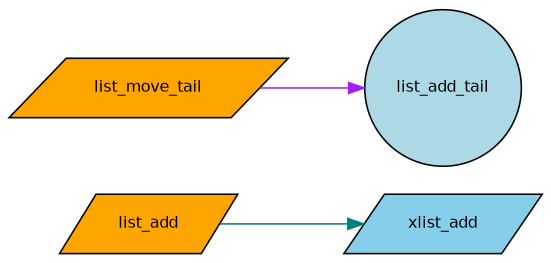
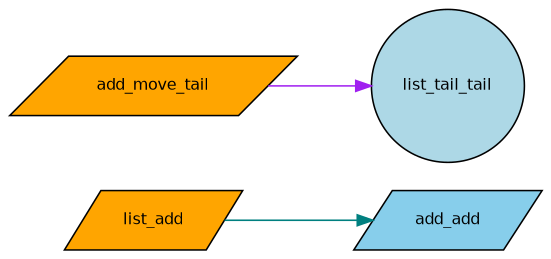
node "list_move_tail": label "list_move_tail" -> "add_move_tail"
node "list_add_tail": label "list_add_tail" -> "list_tail_tail"
node "xlist_add": label "xlist_add" -> "add_add"
